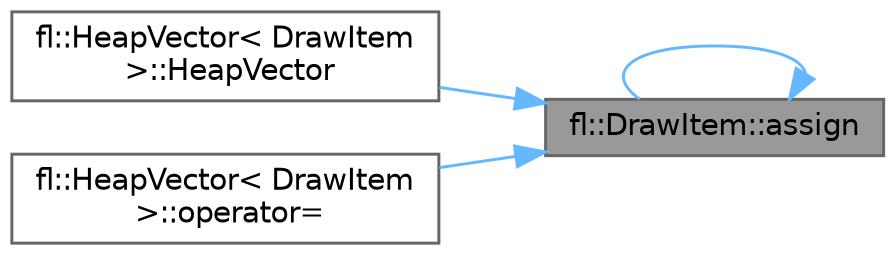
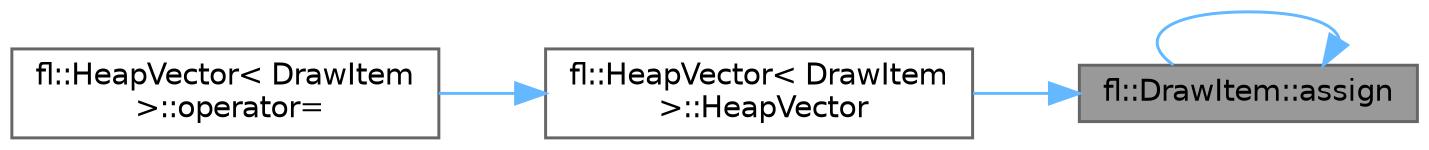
edge "fl::HeapVector< DrawItem >::operator=" -> "fl::DrawItem::assign": now "fl::HeapVector< DrawItem >::operator=" -> "fl::HeapVector< DrawItem >::HeapVector"
